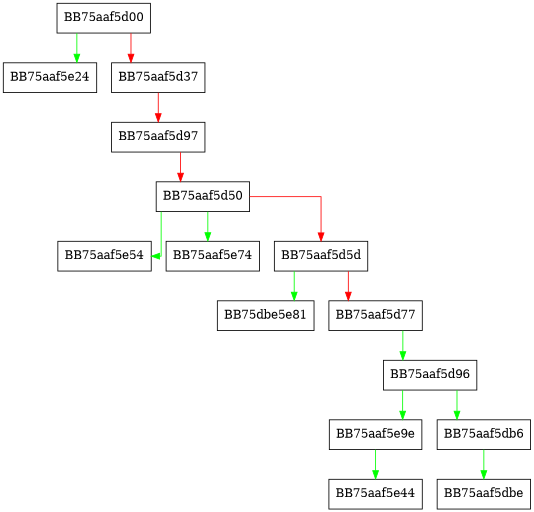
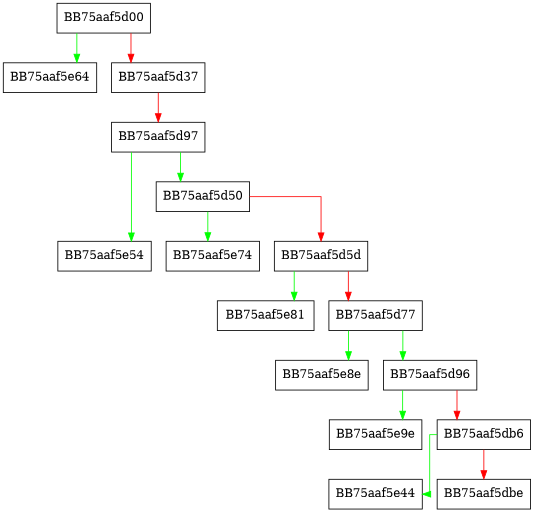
node "BB75aaf5e24": label "BB75aaf5e24" -> "BB75aaf5e64"
edge "BB75aaf5d97" -> "BB75aaf5d50": color red -> green
edge "BB75aaf5d50" -> "BB75aaf5e54": now "BB75aaf5d97" -> "BB75aaf5e54"
node "BB75dbe5e81": label "BB75dbe5e81" -> "BB75aaf5e81"
node "BB75aaf5e8e": added
edge "BB75aaf5d96" -> "BB75aaf5db6": color green -> red
edge "BB75aaf5e9e" -> "BB75aaf5e44": now "BB75aaf5db6" -> "BB75aaf5e44"
edge "BB75aaf5db6" -> "BB75aaf5dbe": color green -> red
